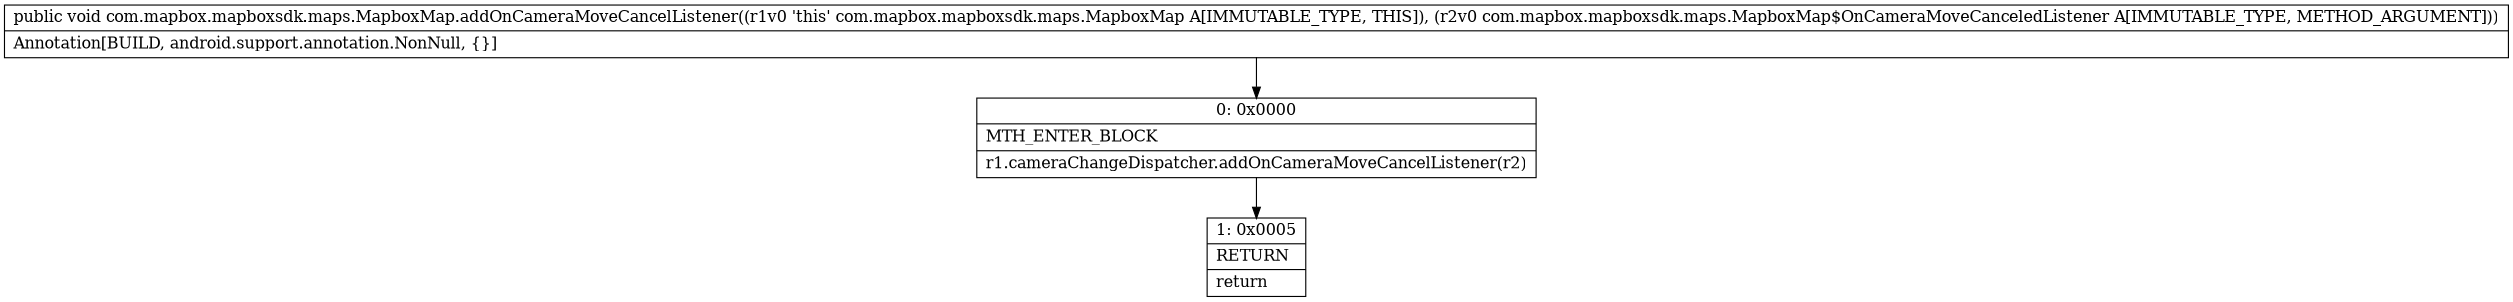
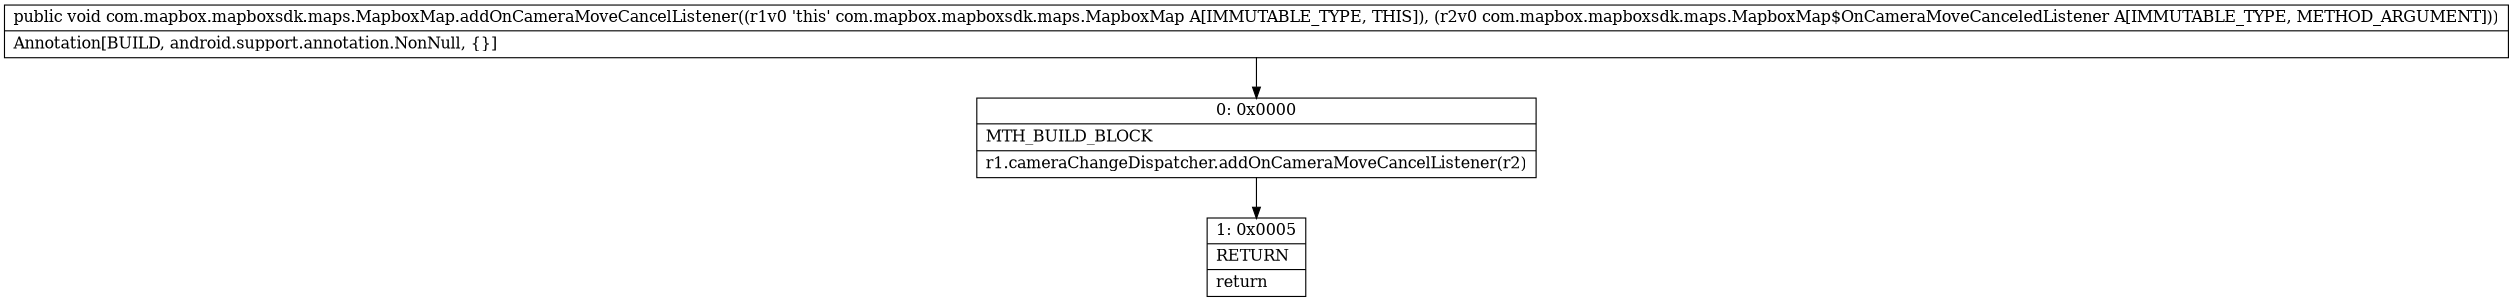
node "0: 0x0000": text "MTH_ENTER_BLOCK" -> "MTH_BUILD_BLOCK"
